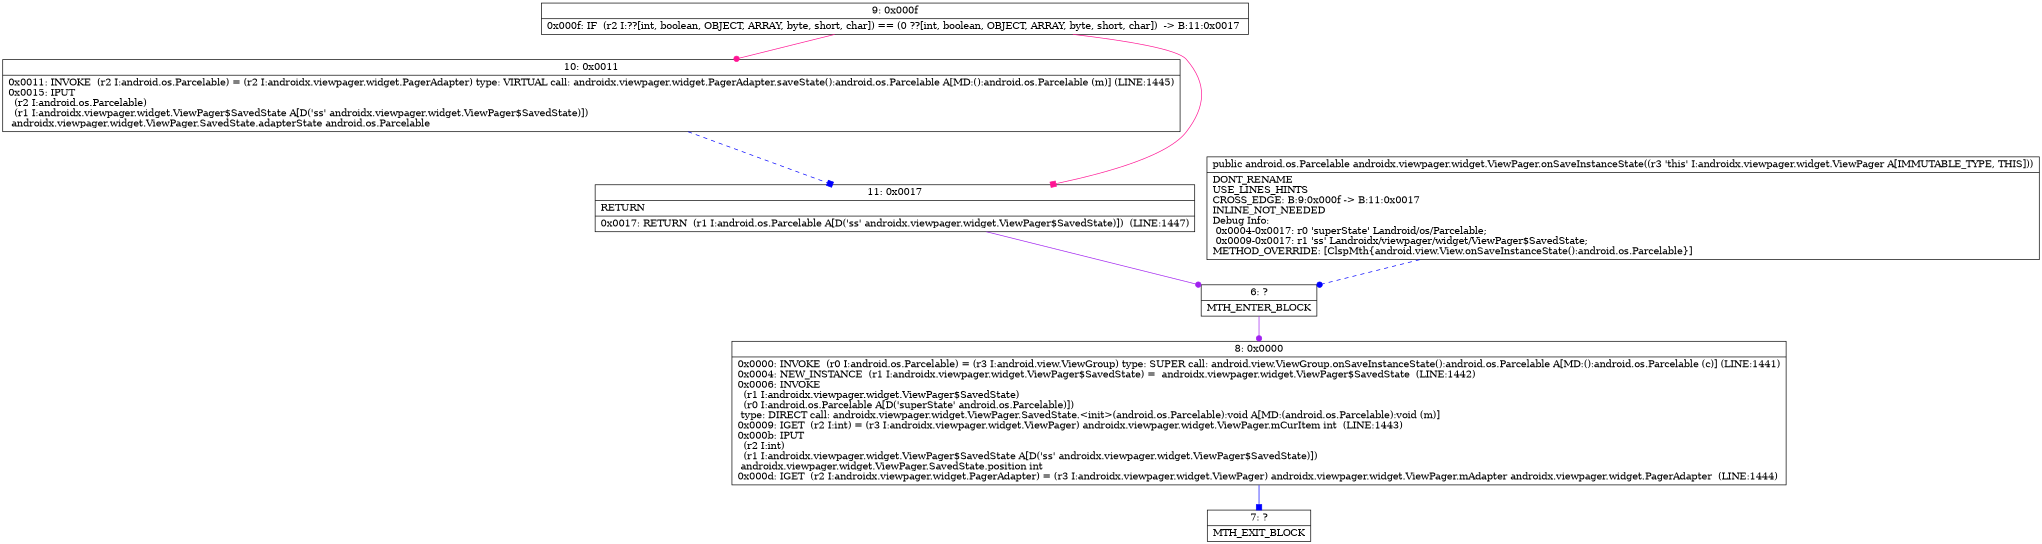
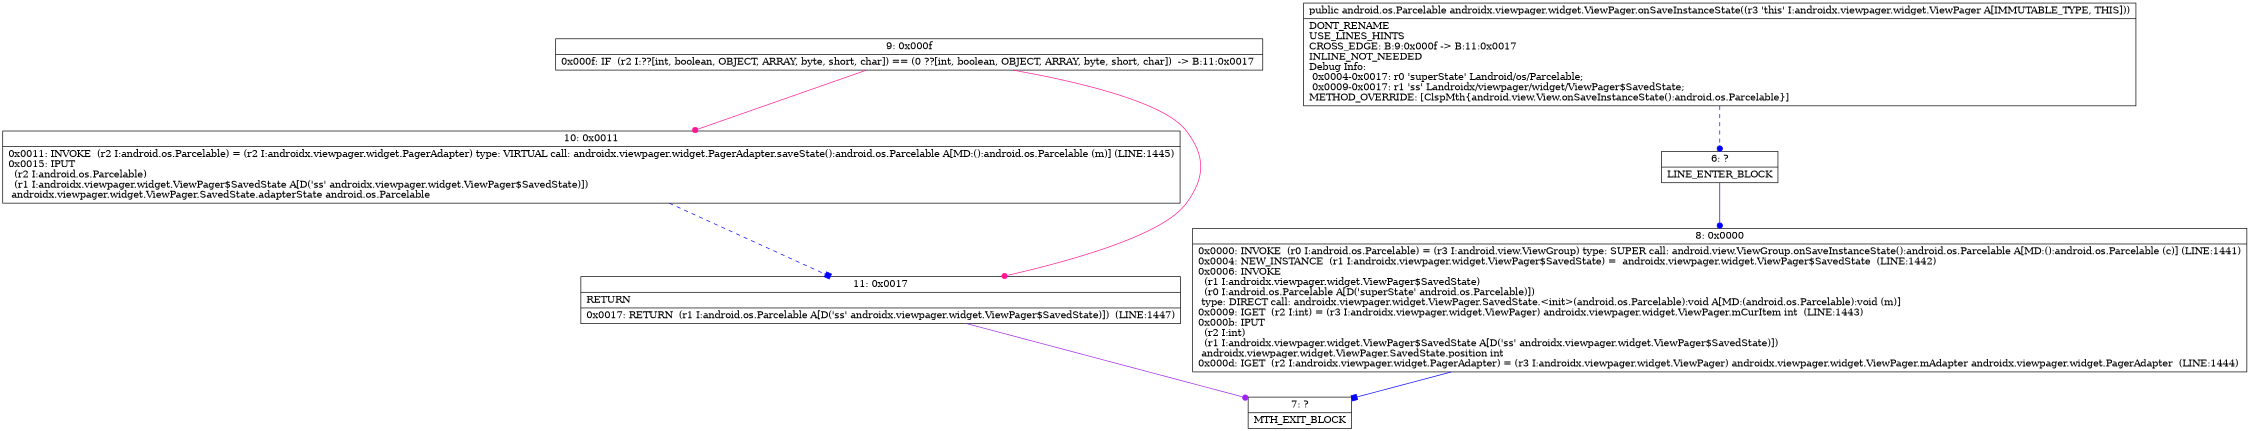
edge "9: 0x000f" -> "11: 0x0017": arrowhead box -> dot
edge "11: 0x0017" -> "6: ?": now "11: 0x0017" -> "7: ?"
node "6: ?": text "MTH_ENTER_BLOCK" -> "LINE_ENTER_BLOCK"
edge "6: ?" -> "8: 0x0000": color purple -> blue
